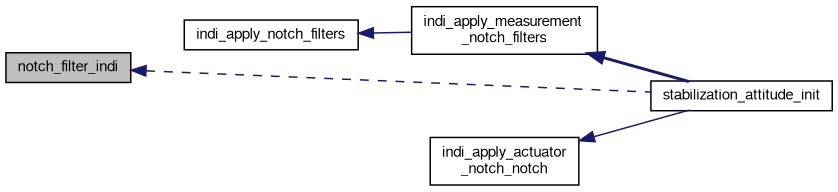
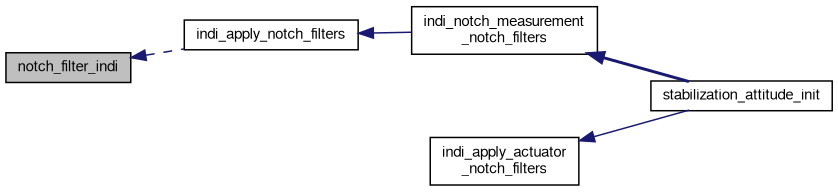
node "indi_apply_measurement _notch_filters": label "indi_apply_measurement _notch_filters" -> "indi_notch_measurement _notch_filters"
edge "stabilization_attitude_init" -> "notch_filter_indi": now "indi_apply_notch_filters" -> "notch_filter_indi"
node "indi_apply_actuator _notch_notch": label "indi_apply_actuator _notch_notch" -> "indi_apply_actuator _notch_filters"
